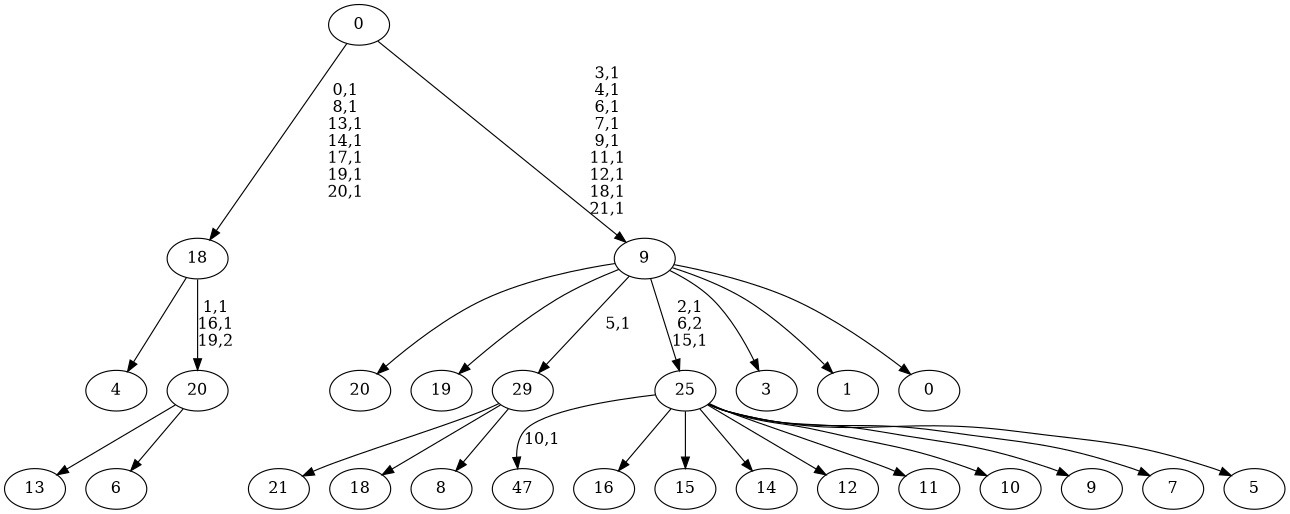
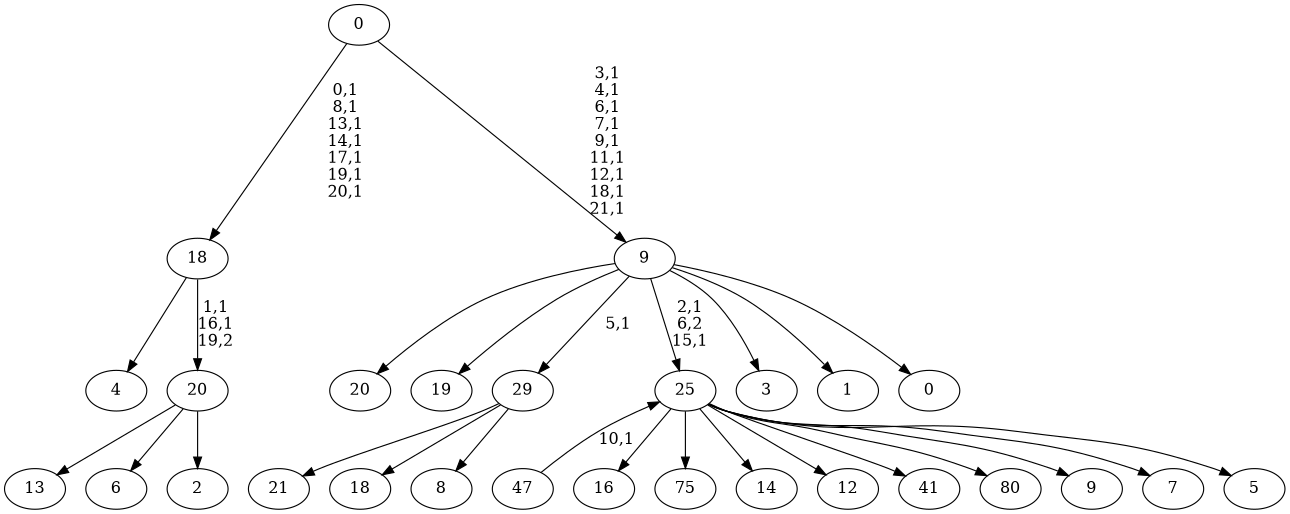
edge "25" -> "47": reversed
node "2": added
node "15": label "15" -> "75"
node "11": label "11" -> "41"
node "10": label "10" -> "80"
